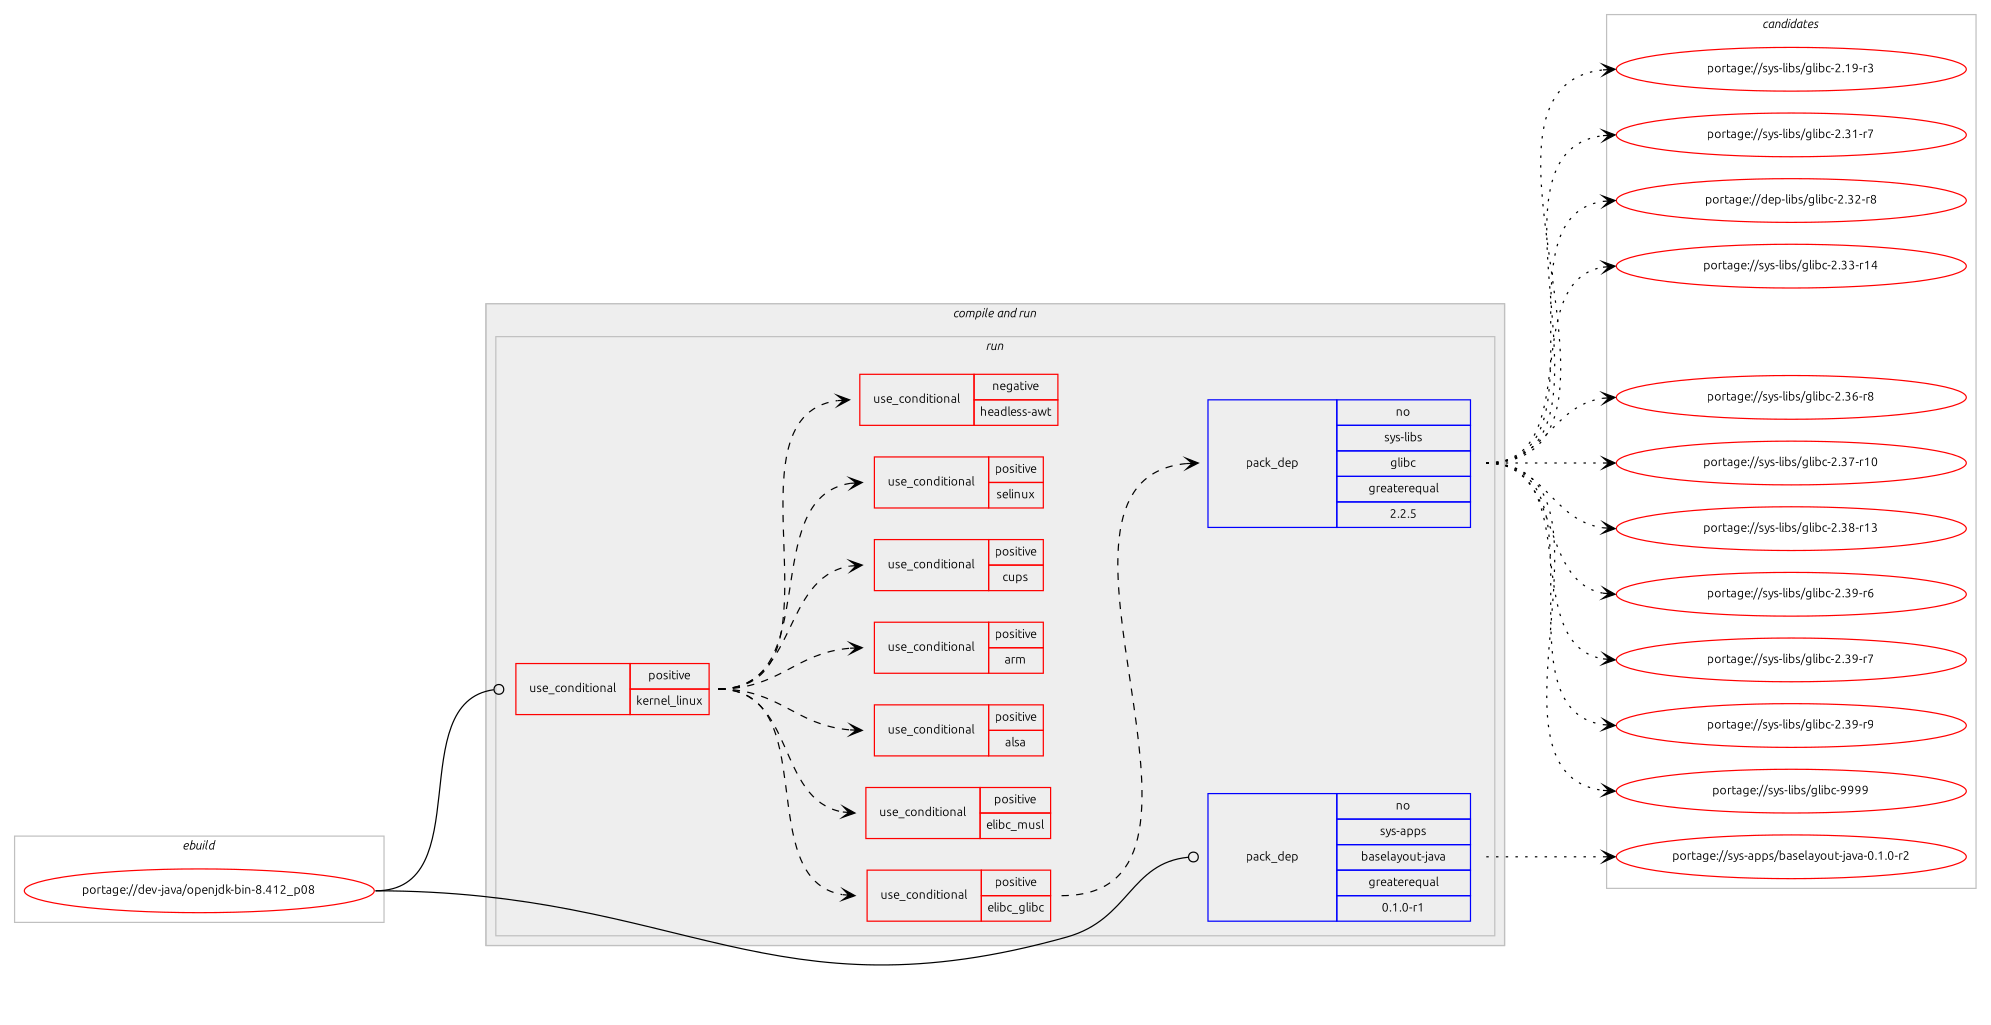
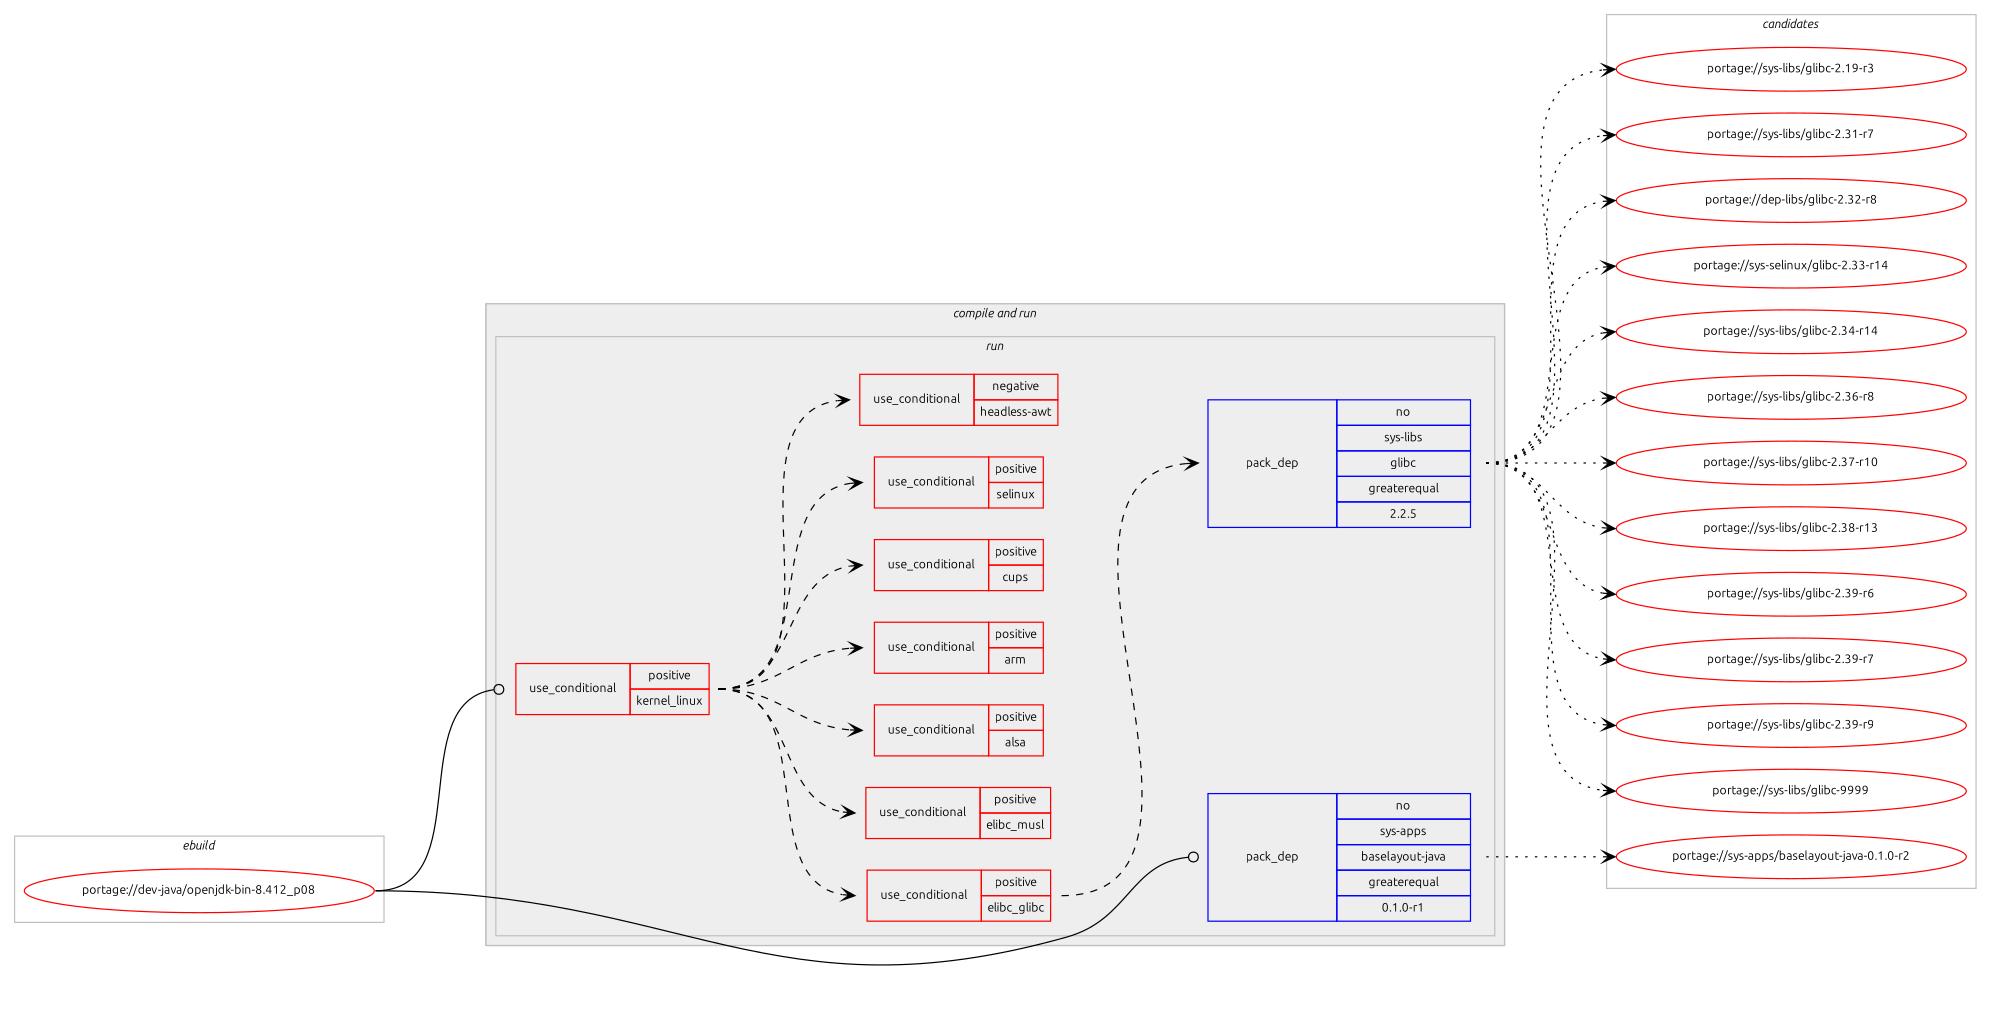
node "portage://sys-libs/glibc-2.33-r14": label "portage://sys-libs/glibc-2.33-r14" -> "portage://sys-selinux/glibc-2.33-r14"
node "portage://sys-libs/glibc-2.34-r14": added
